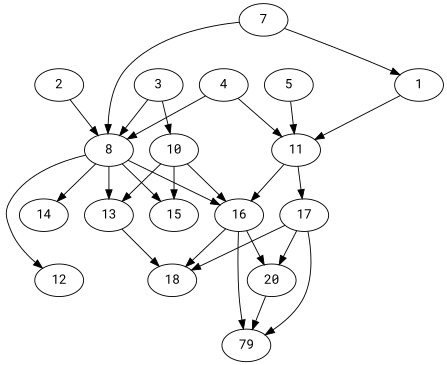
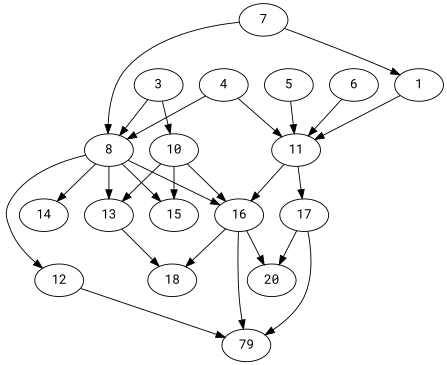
node "2": removed
node "6": added
edge "17" -> "18": removed
edge "20" -> "79": now "12" -> "79"
